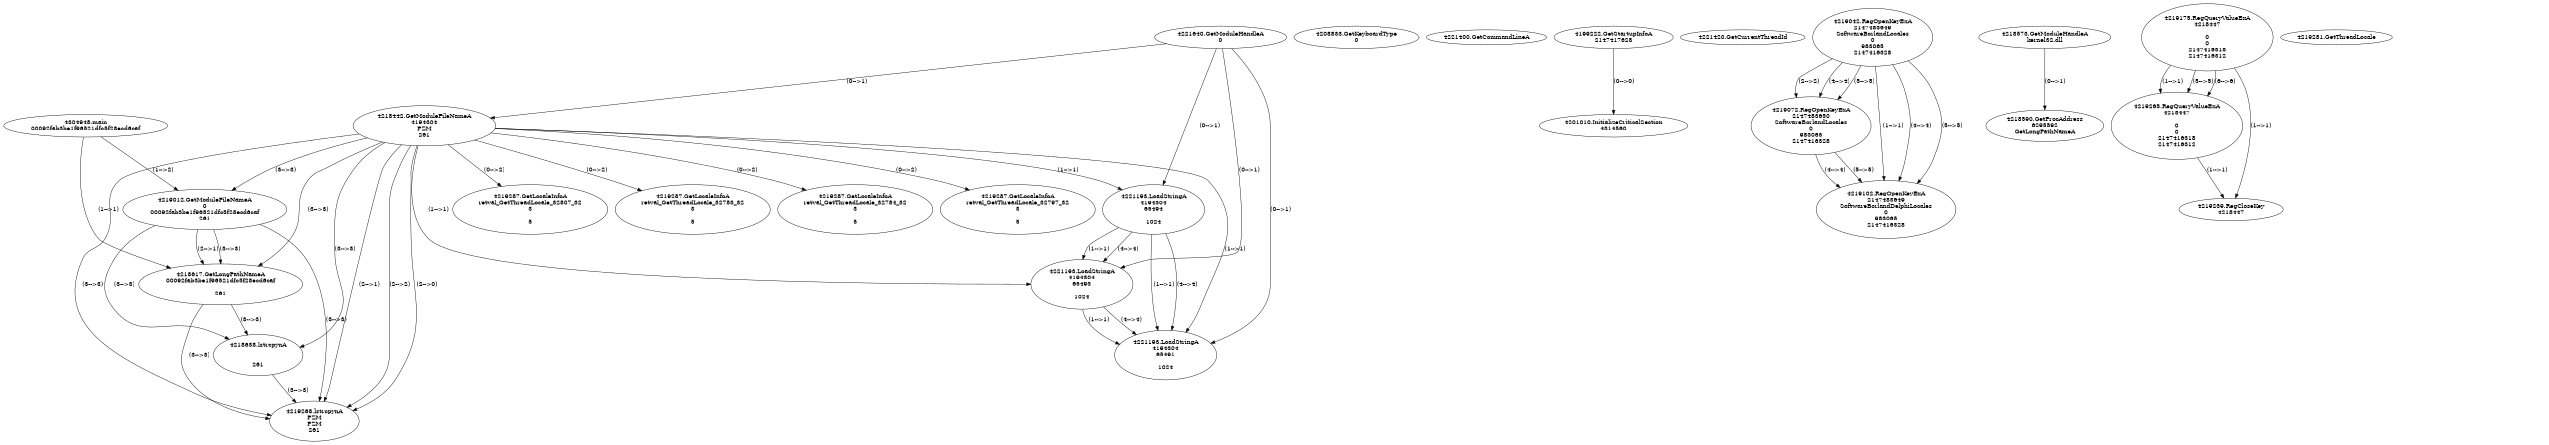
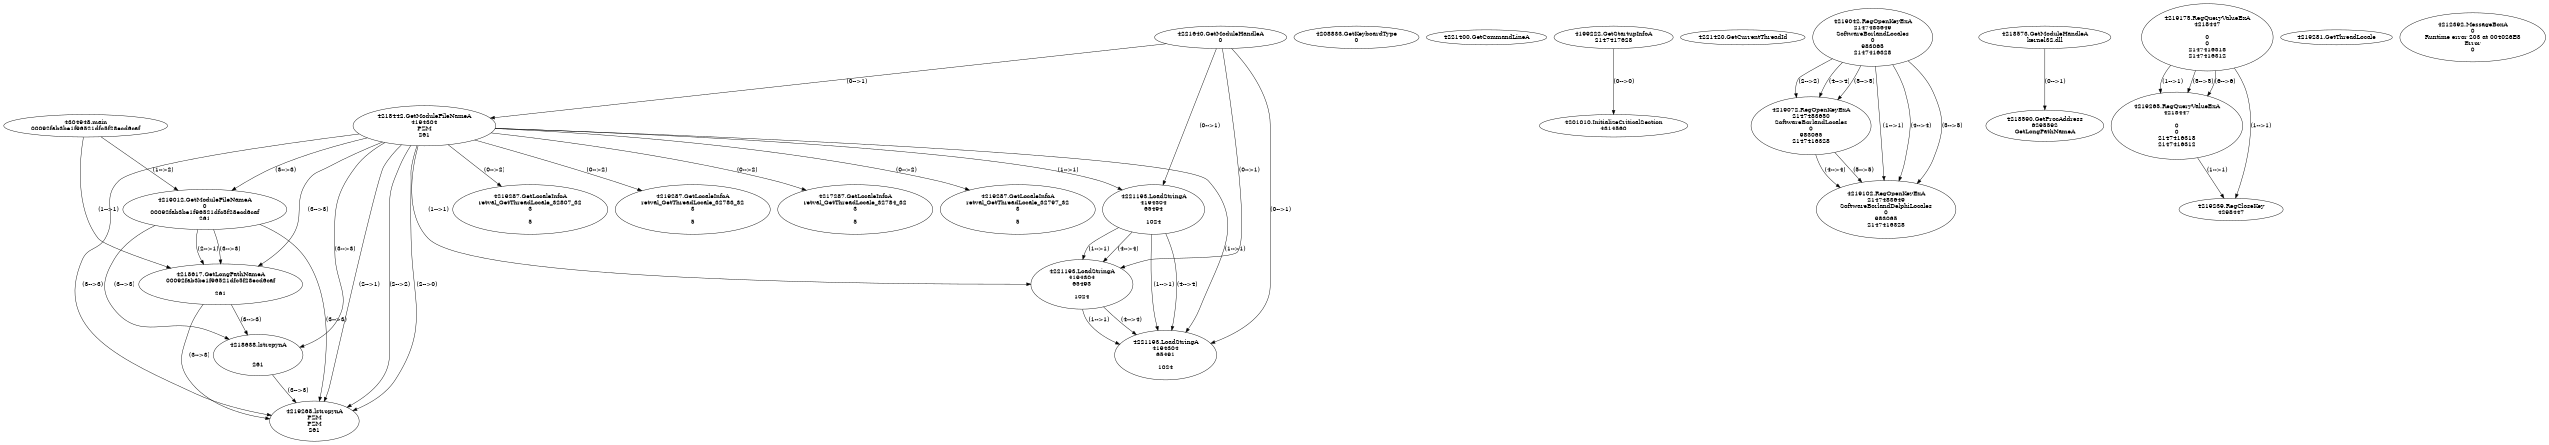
node "4212392.MessageBoxA 0 Runtime error 203 at 004026E8 Error 0": added
node "4219287.GetLocaleInfoA retval_GetThreadLocale_32784_32 3 5": label "4219287.GetLocaleInfoA retval_GetThreadLocale_32784_32 3 5" -> "4217287.GetLocaleInfoA retval_GetThreadLocale_32784_32 3 5"
node "4219239.RegCloseKey 4218447": label "4219239.RegCloseKey 4218447" -> "4219239.RegCloseKey 4298447"
